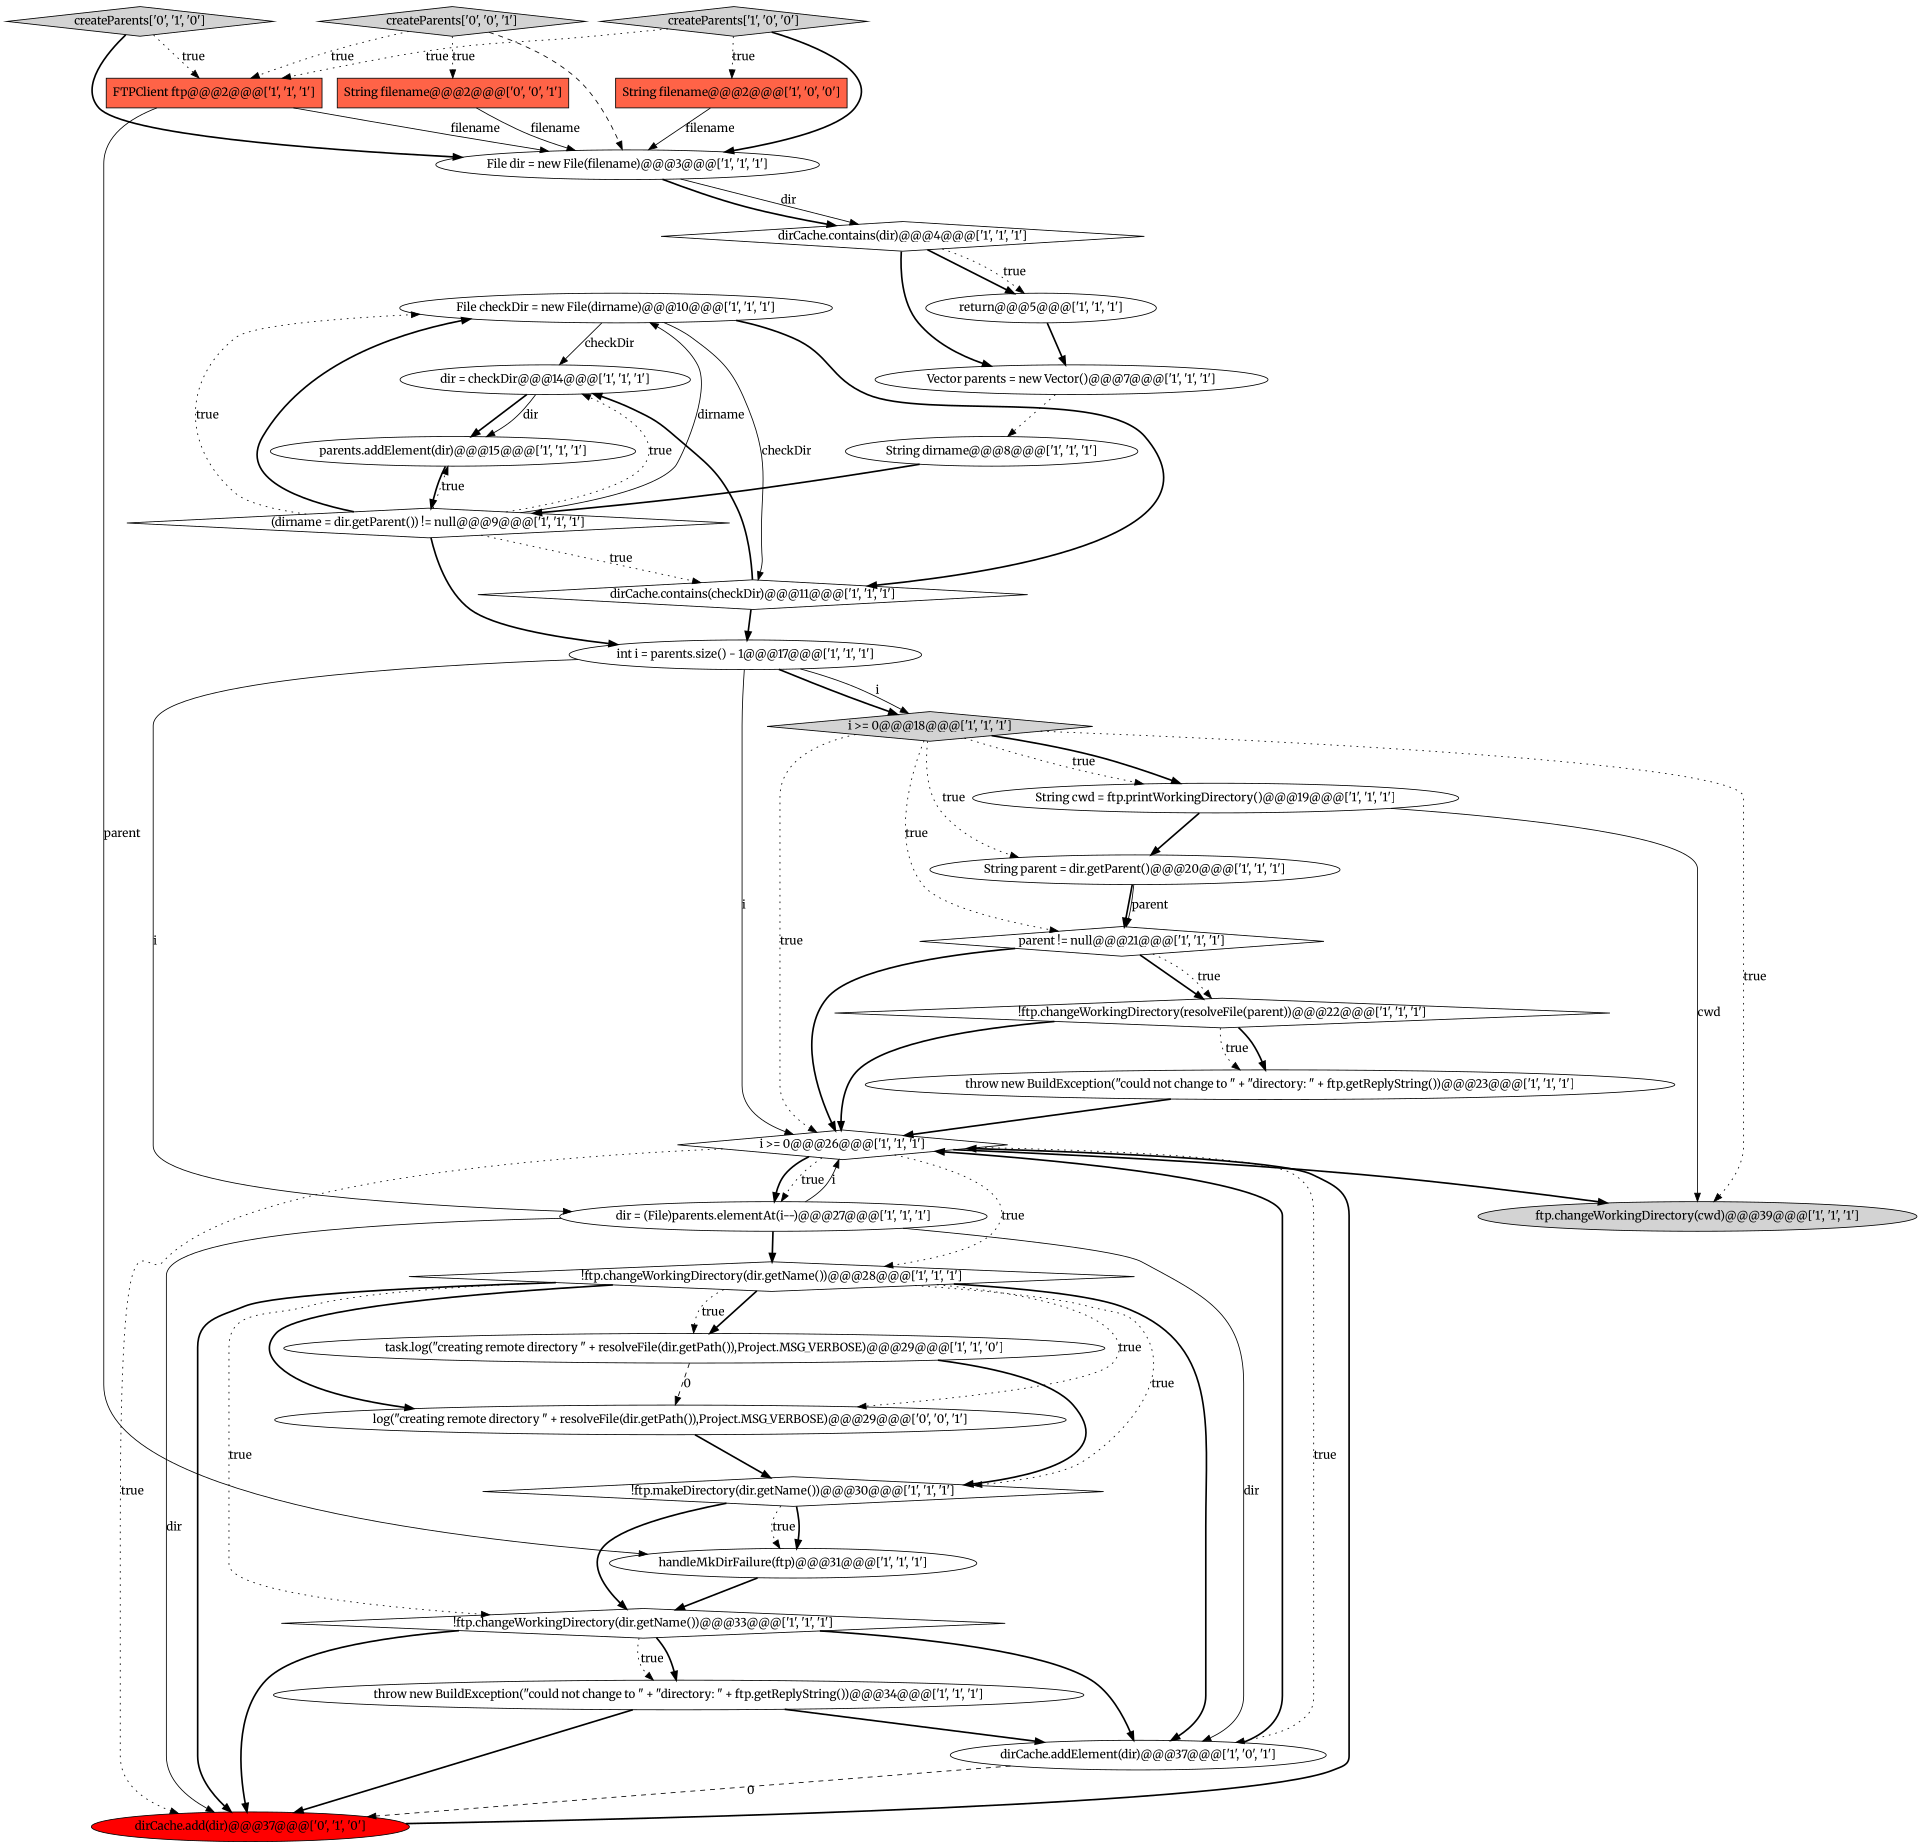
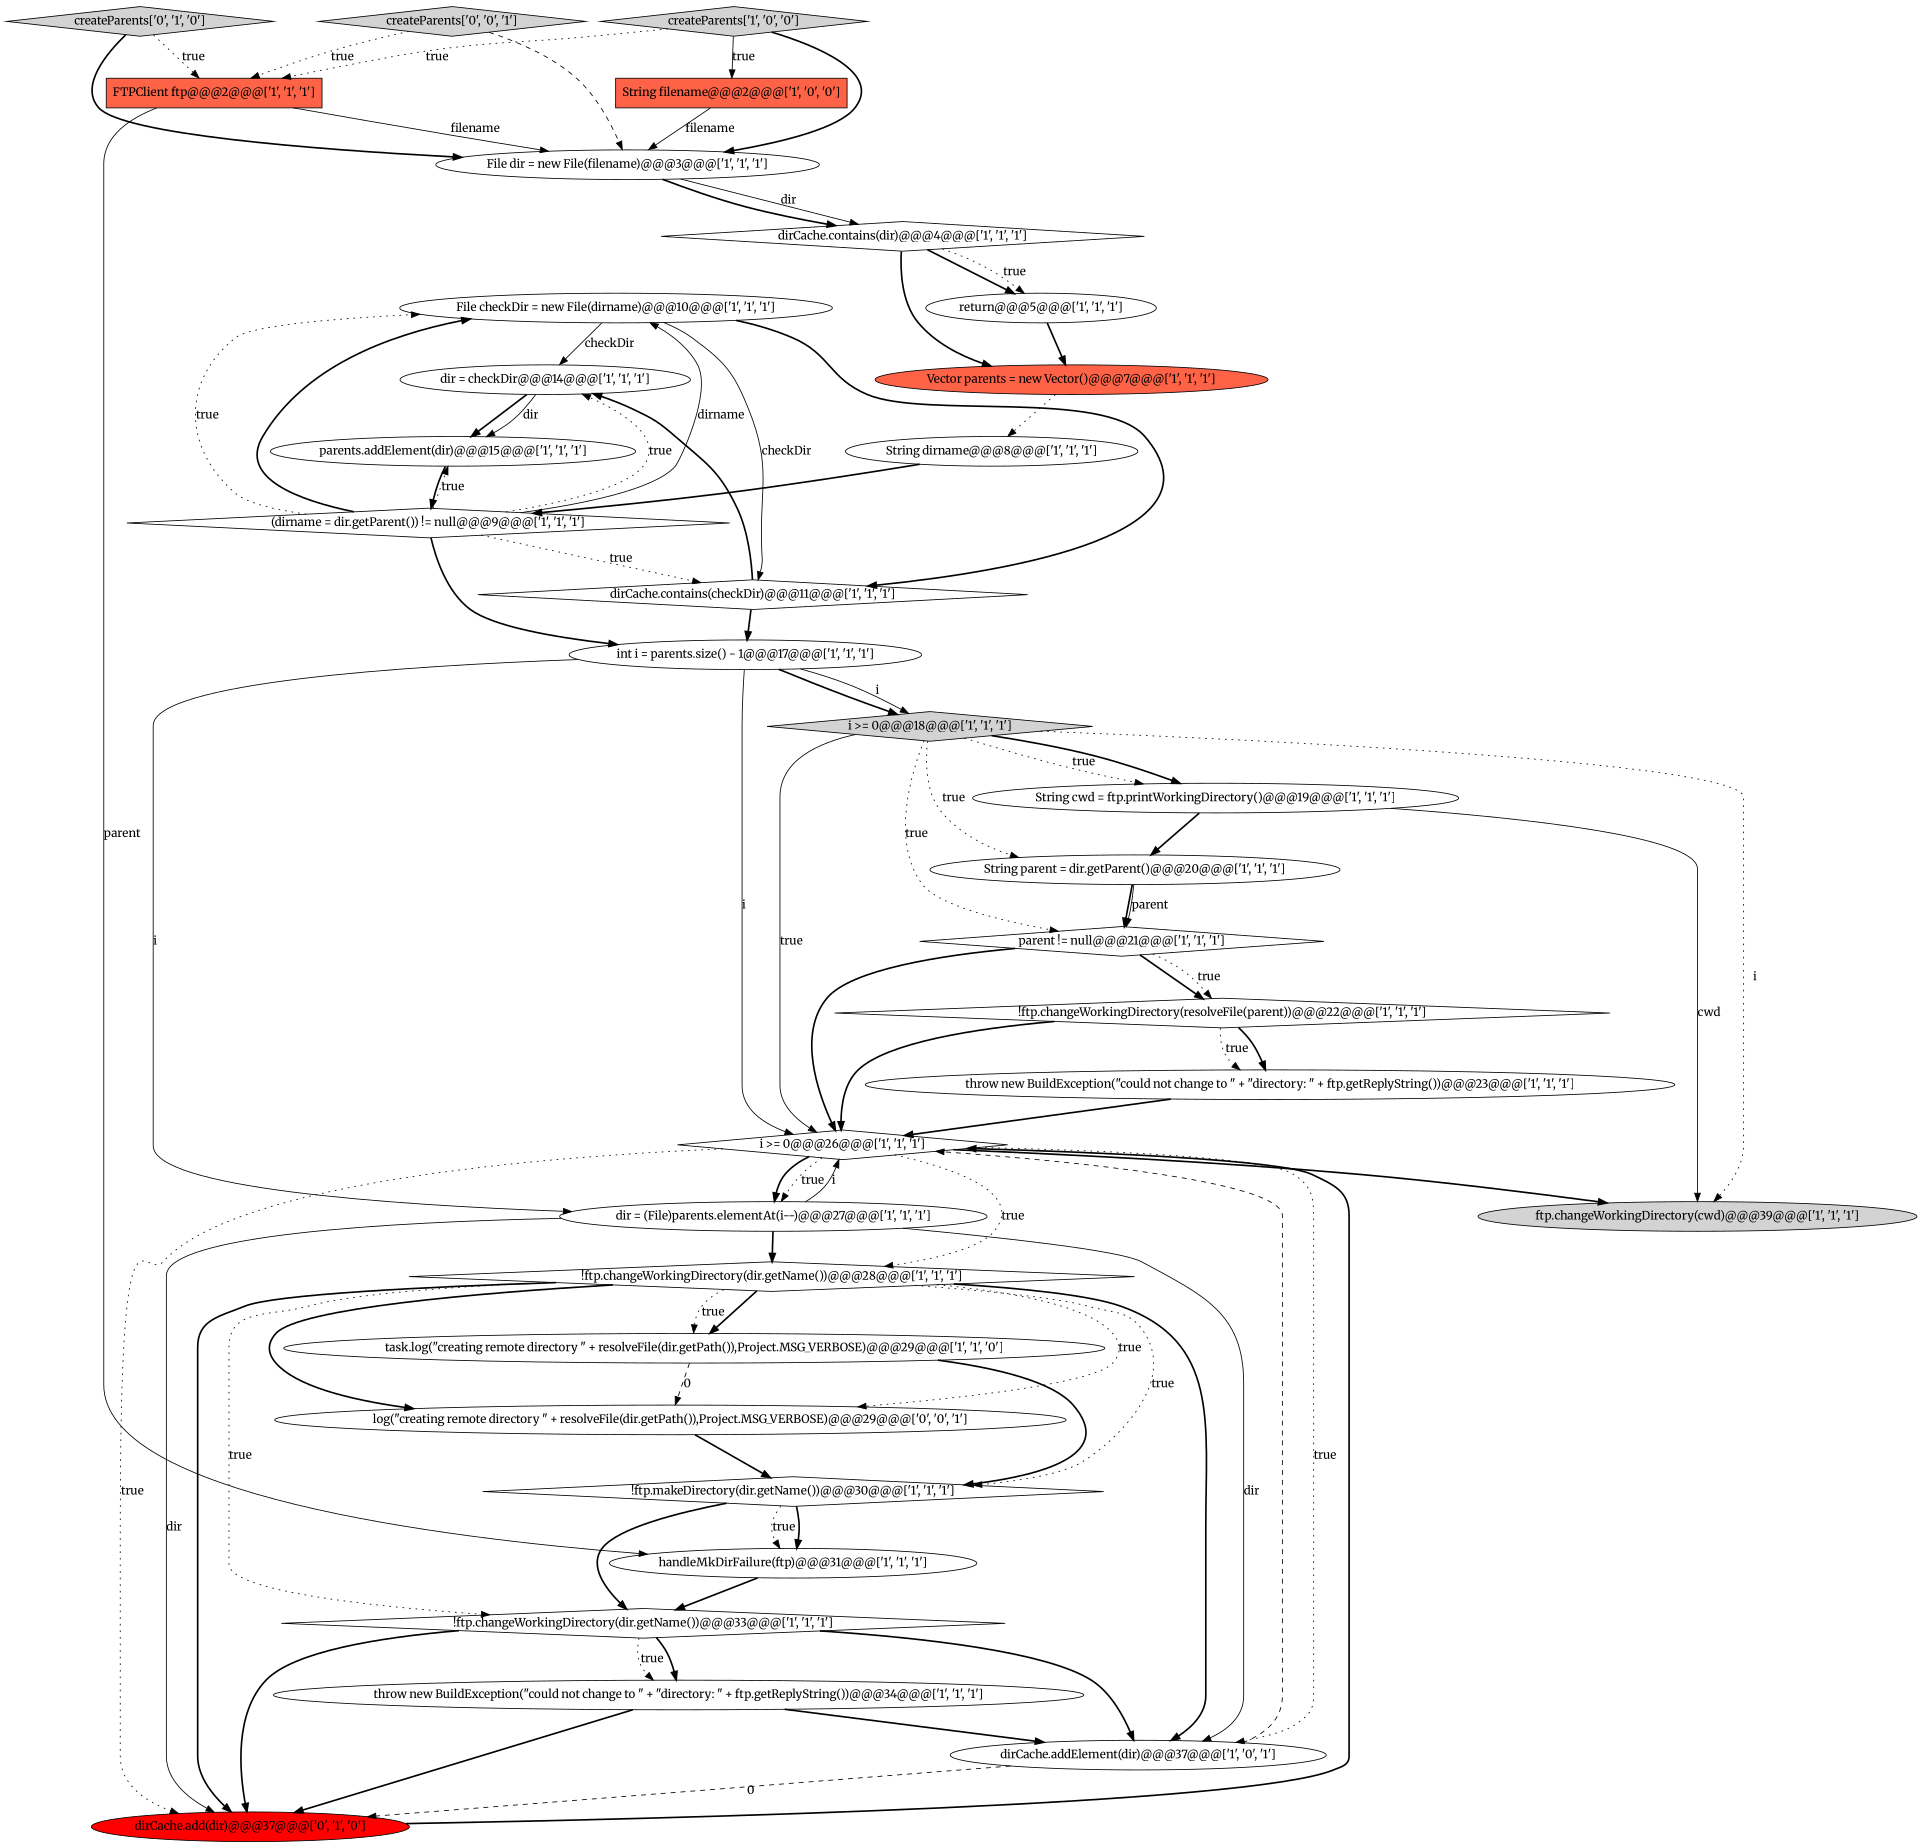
edge "createParents['1', '0', '0']" -> "String filename@@@2@@@['1', '0', '0']": style dotted -> solid
node "String filename@@@2@@@['0', '0', '1']": removed
node "Vector parents = new Vector()@@@7@@@['1', '1', '1']": fillcolor white -> tomato
edge "i >= 0@@@18@@@['1', '1', '1']" -> "i >= 0@@@26@@@['1', '1', '1']": style dotted -> solid
edge "i >= 0@@@18@@@['1', '1', '1']" -> "ftp.changeWorkingDirectory(cwd)@@@39@@@['1', '1', '1']": label "true" -> "i"
edge "dirCache.addElement(dir)@@@37@@@['1', '0', '1']" -> "i >= 0@@@26@@@['1', '1', '1']": style bold -> dashed
